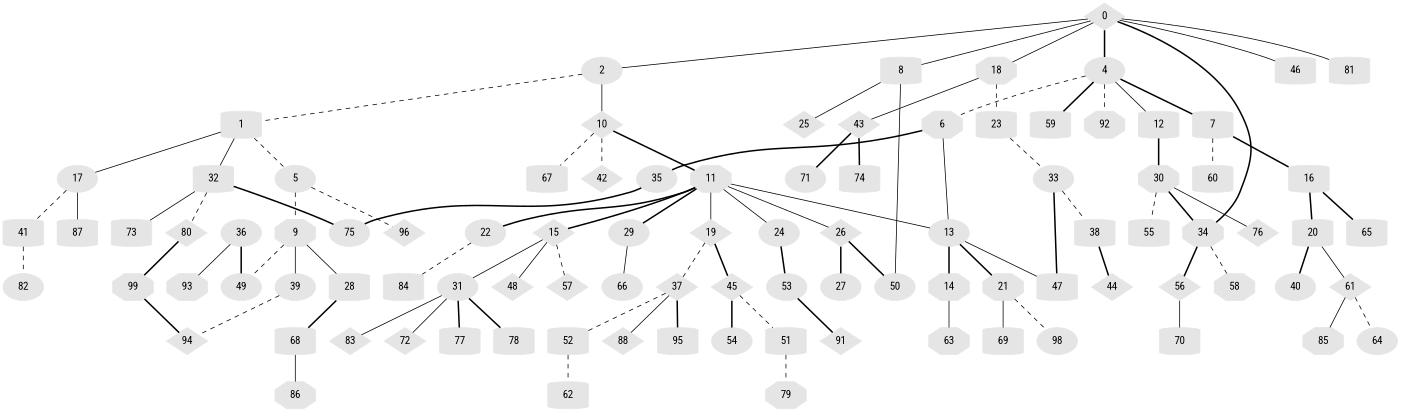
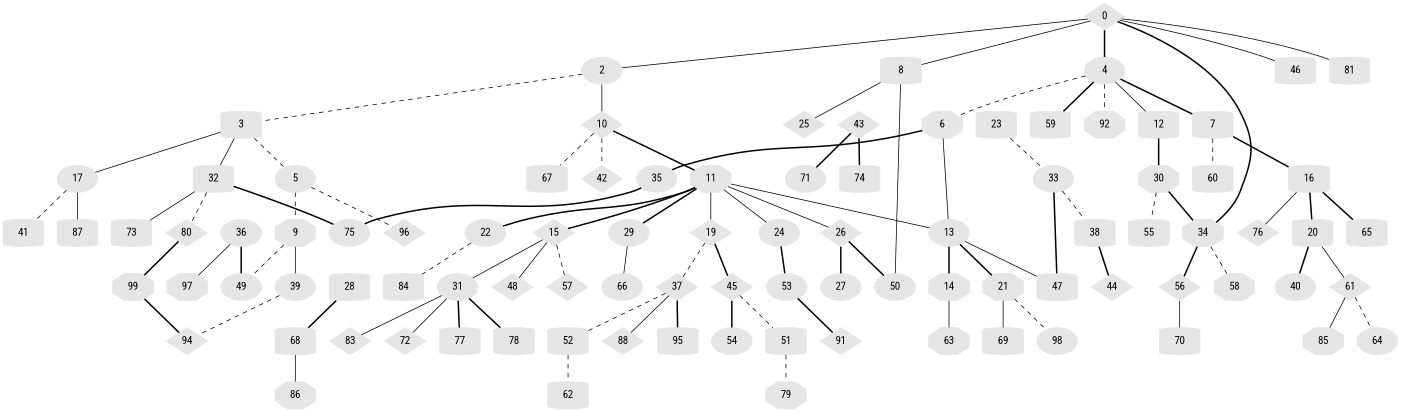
node "18": removed
node "1": label "1" -> "3"
edge "30" -- "76": now "16" -- "76"
edge "9" -- "28": removed
node "82": removed
node "93": label "93" -> "97"
